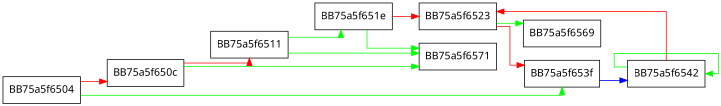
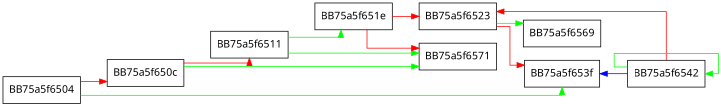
edge "BB75a5f651e" -> "BB75a5f6571": color green -> red
edge "BB75a5f653f" -> "BB75a5f6542": reversed
